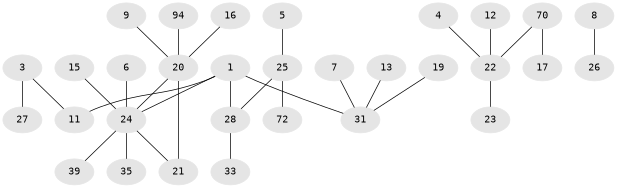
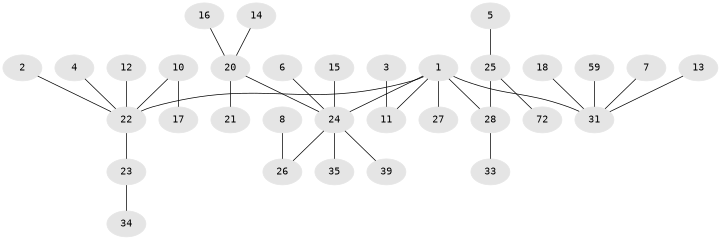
node "9": removed
node "94": label "94" -> "14"
node "70": label "70" -> "10"
node "2": added
node "19": label "19" -> "59"
node "18": added
edge "3" -- "27": now "1" -- "27"
edge "1" -- "22": added
edge "24" -- "21": now "24" -- "26"
node "34": added
